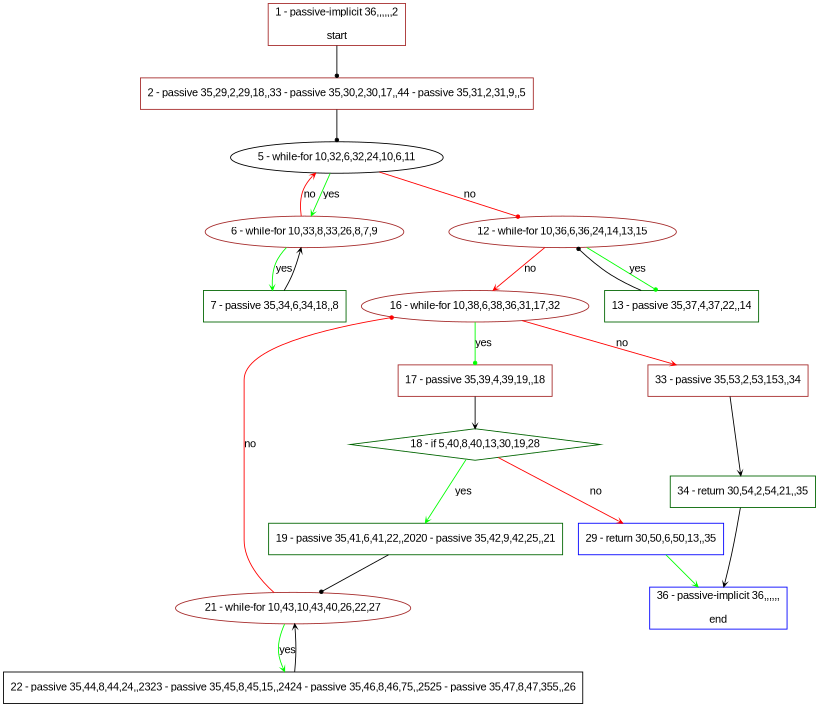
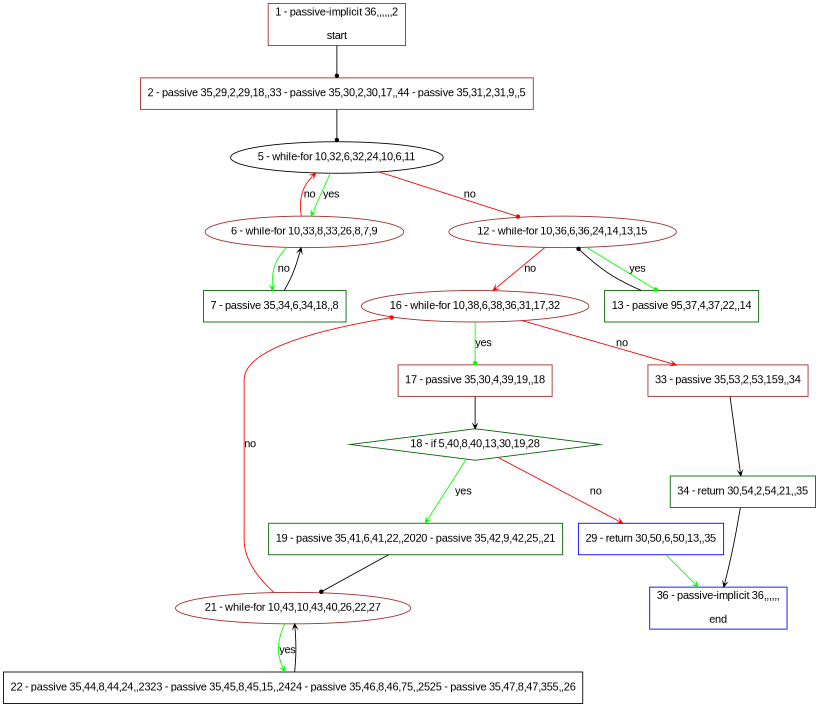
edge "6 - while-for 10,33,8,33,26,8,7,9" -> "7 - passive 35,34,6,34,18,,8": label "yes" -> "no"
node "13 - passive 35,37,4,37,22,,14": label "13 - passive 35,37,4,37,22,,14" -> "13 - passive 95,37,4,37,22,,14"
node "17 - passive 35,39,4,39,19,,18": label "17 - passive 35,39,4,39,19,,18" -> "17 - passive 35,30,4,39,19,,18"
node "33 - passive 35,53,2,53,153,,34": label "33 - passive 35,53,2,53,153,,34" -> "33 - passive 35,53,2,53,159,,34"
